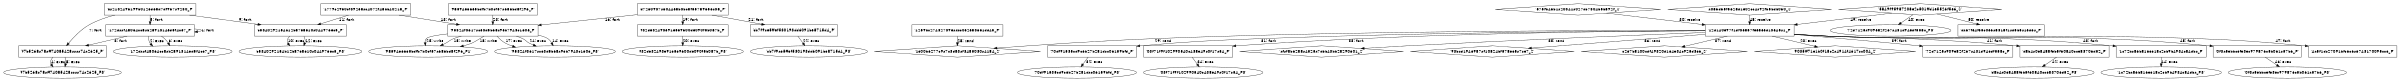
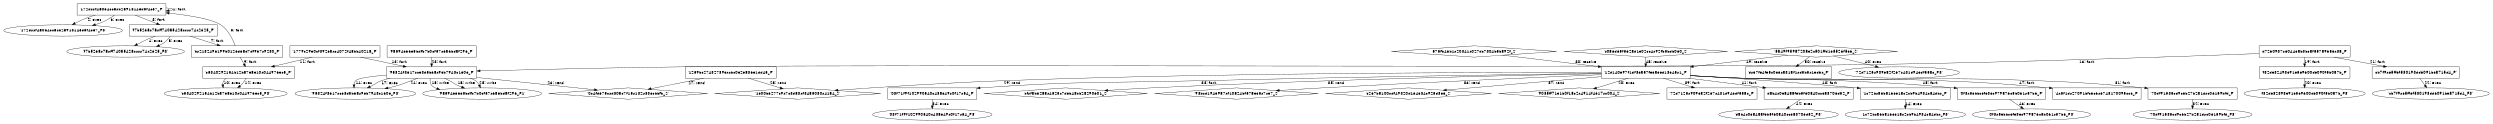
edge "'ba2132496199b0126d68d7df967a9230_P'" -> "'f7b5268a78aff74085428aaaa74a2625_P'": reversed
node "'f32de32493e91e5e9600de090f5b087b_F3'": label "'f32de32493e91e5e9600de090f5b087b_F3'" -> "'f32de32393e91e5e9600de090f5b087b_F3'"
node "'0a4fd675cad308c7f15a132a33ecbbfb_S'": added
